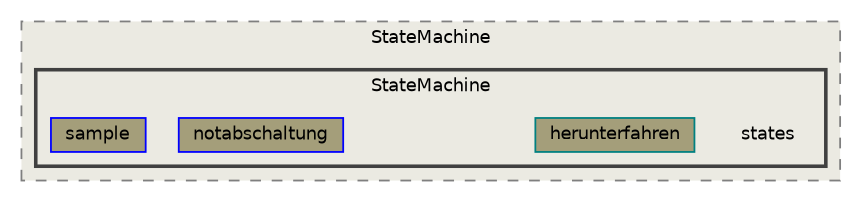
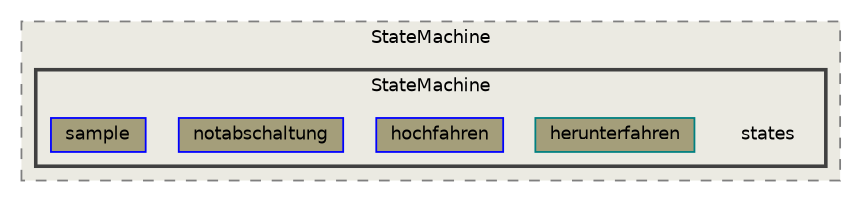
node "hochfahren": added
